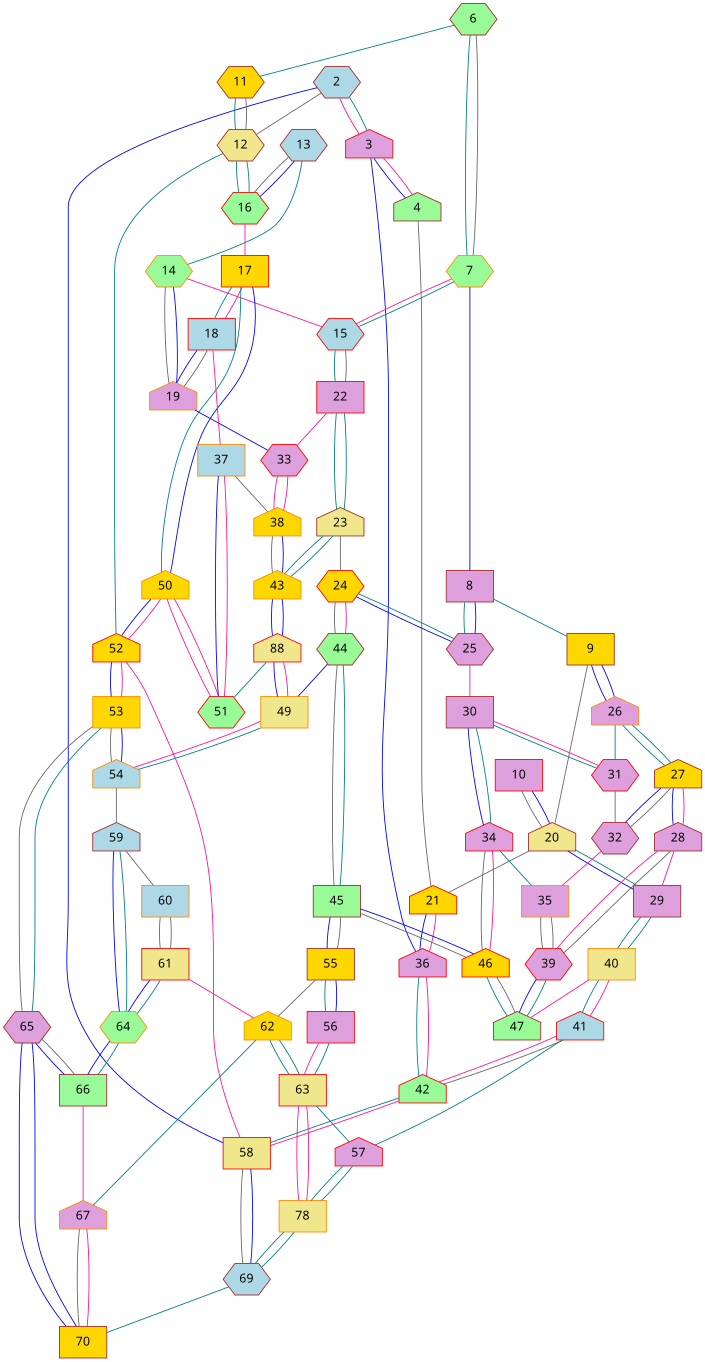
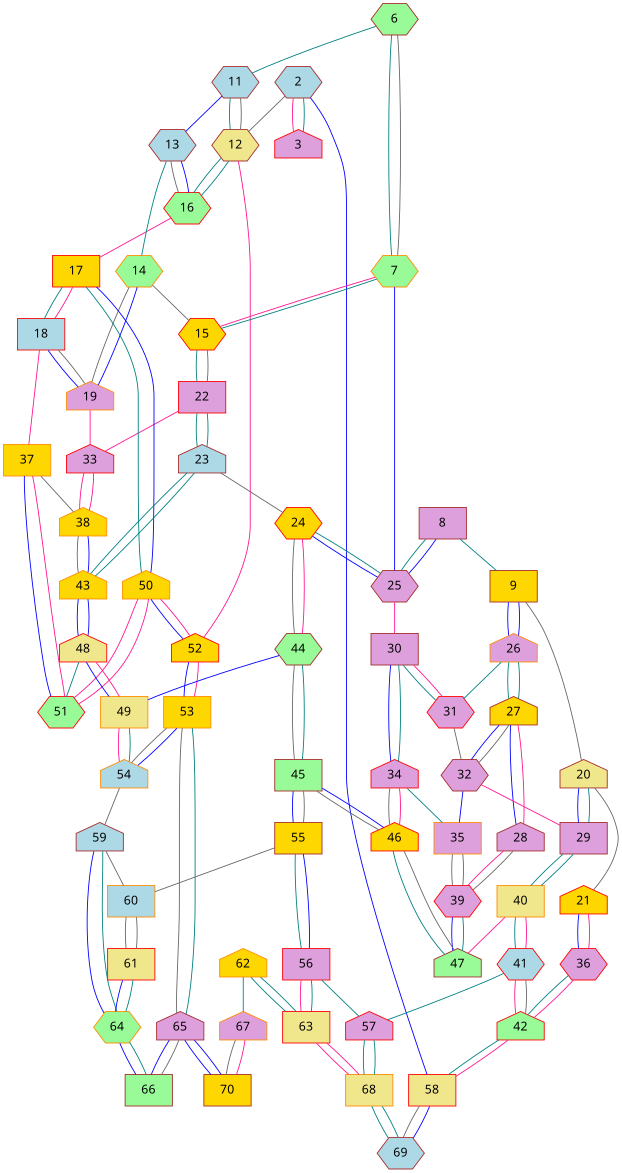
node "11": fillcolor gold -> lightblue
edge "11" -- "13": added
node "4": removed
edge "14" -- "15": color deeppink -> gray40
node "15": fillcolor lightblue -> gold
edge "12" -- "52": color teal -> deeppink
edge "7" -- "8": now "7" -- "25"
edge "19" -- "33": color blue -> deeppink
node "37": fillcolor lightblue -> gold
node "33": shape hexagon -> house
node "23": fillcolor khaki -> lightblue
edge "3" -- "36": removed
node "88": label "88" -> "48"
node "10": removed
edge "32" -- "35": color deeppink -> blue
edge "28" -- "29": now "32" -- "29"
edge "52" -- "58": removed
node "36": shape house -> hexagon
edge "55" -- "62": now "55" -- "60"
edge "61" -- "62": removed
node "65": shape hexagon -> house
node "41": shape house -> hexagon
edge "63" -- "57": now "56" -- "57"
edge "66" -- "67": removed
node "78": label "78" -> "68"
edge "69" -- "70": removed
